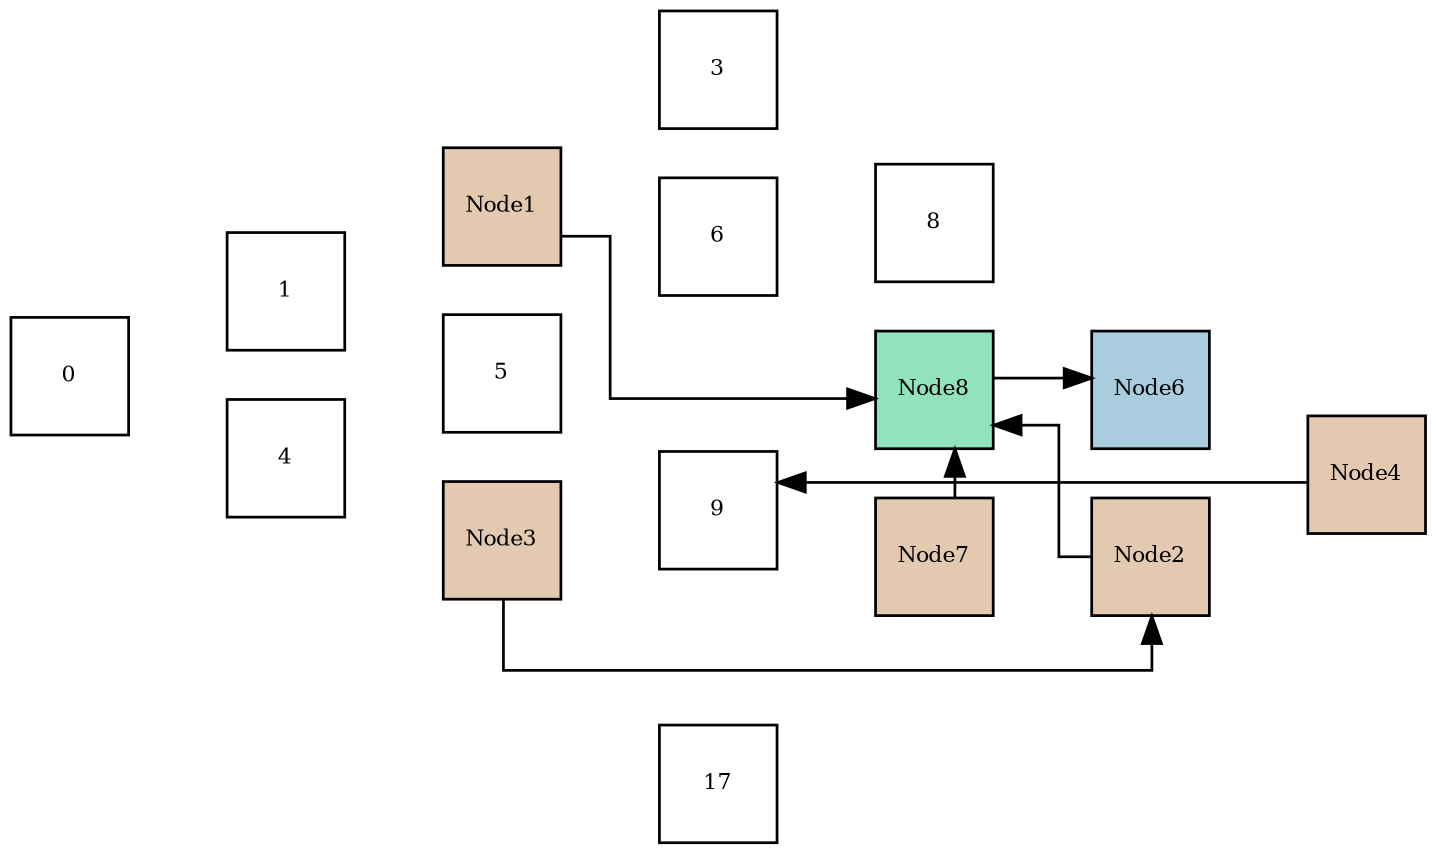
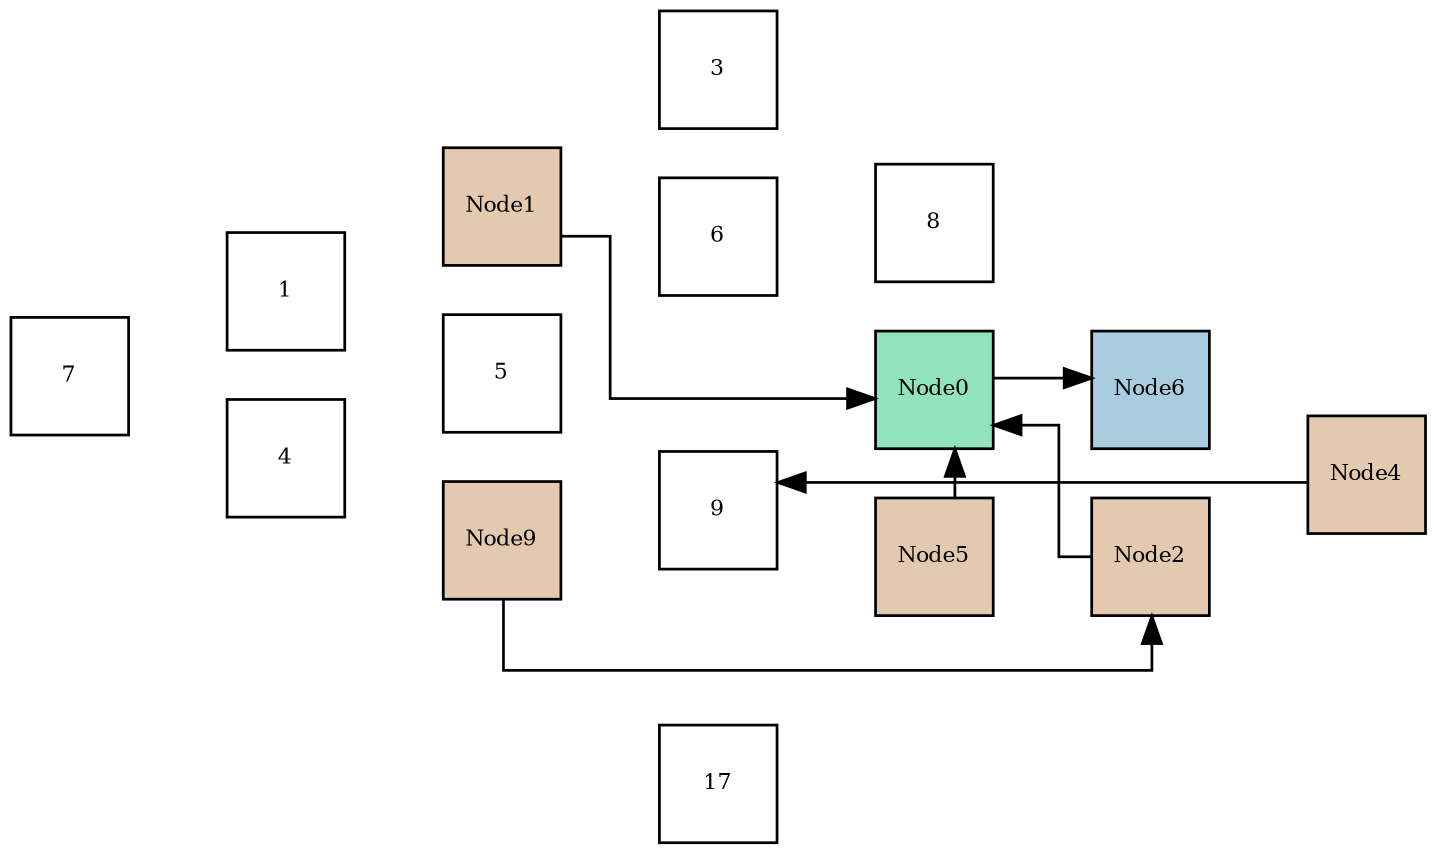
node "0": label "0" -> "7"
node "Node8": label "Node8" -> "Node0"
node "Node3": label "Node3" -> "Node9"
node "Node7": label "Node7" -> "Node5"
